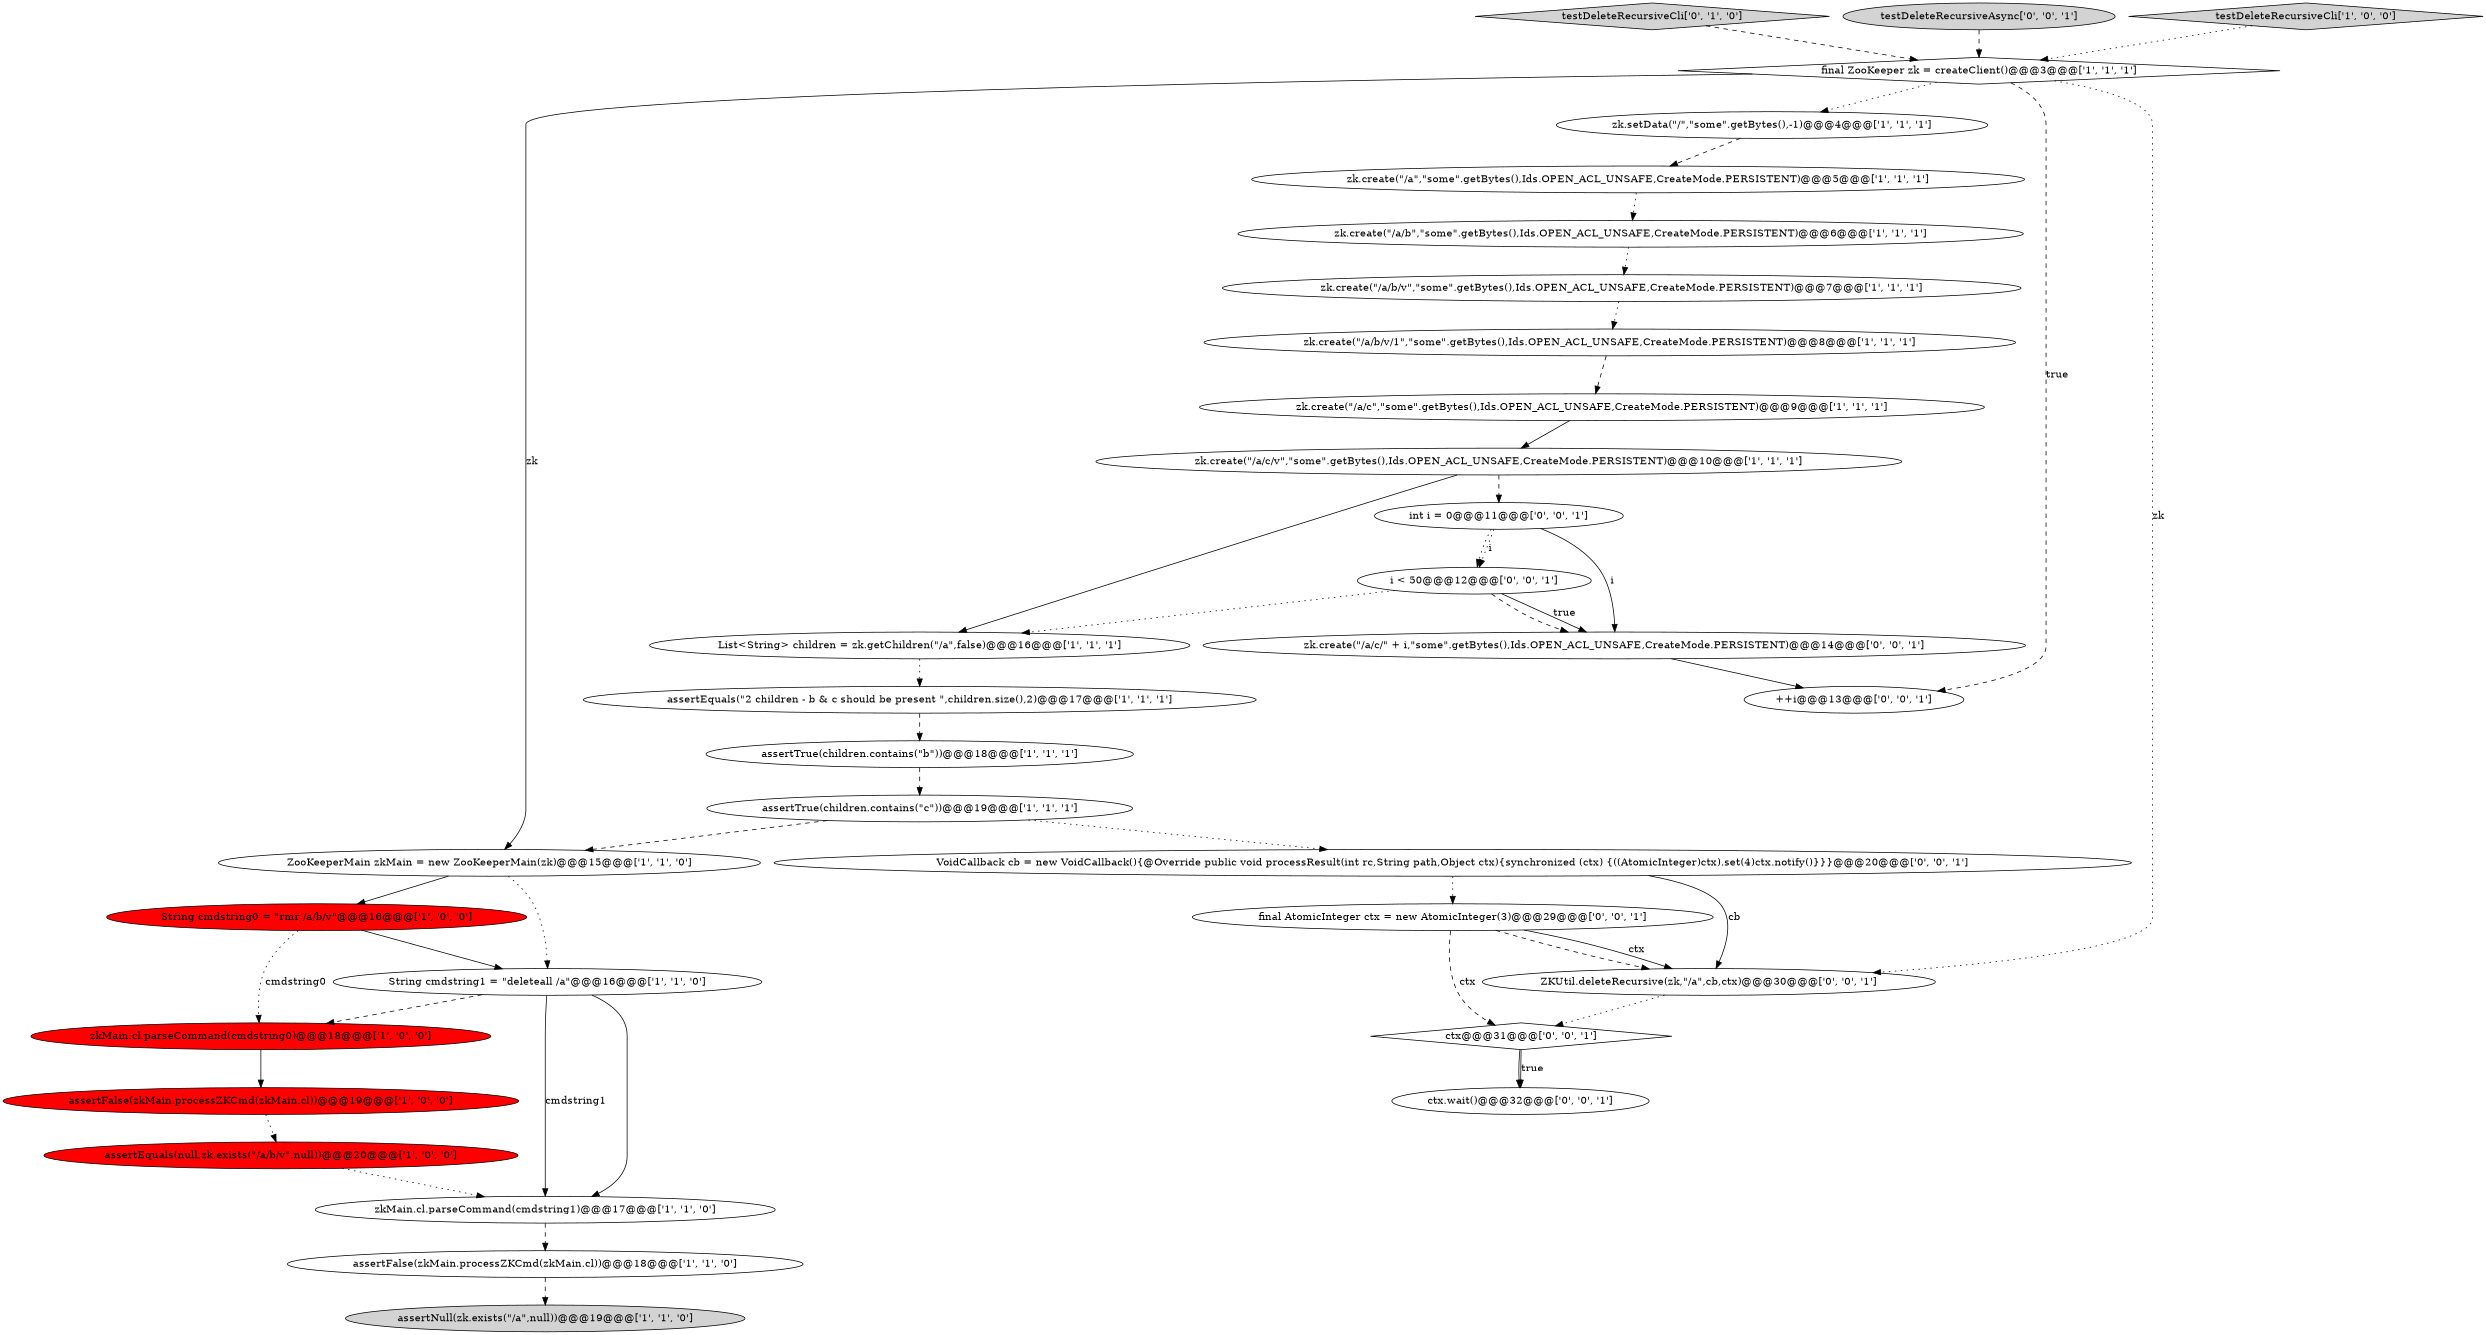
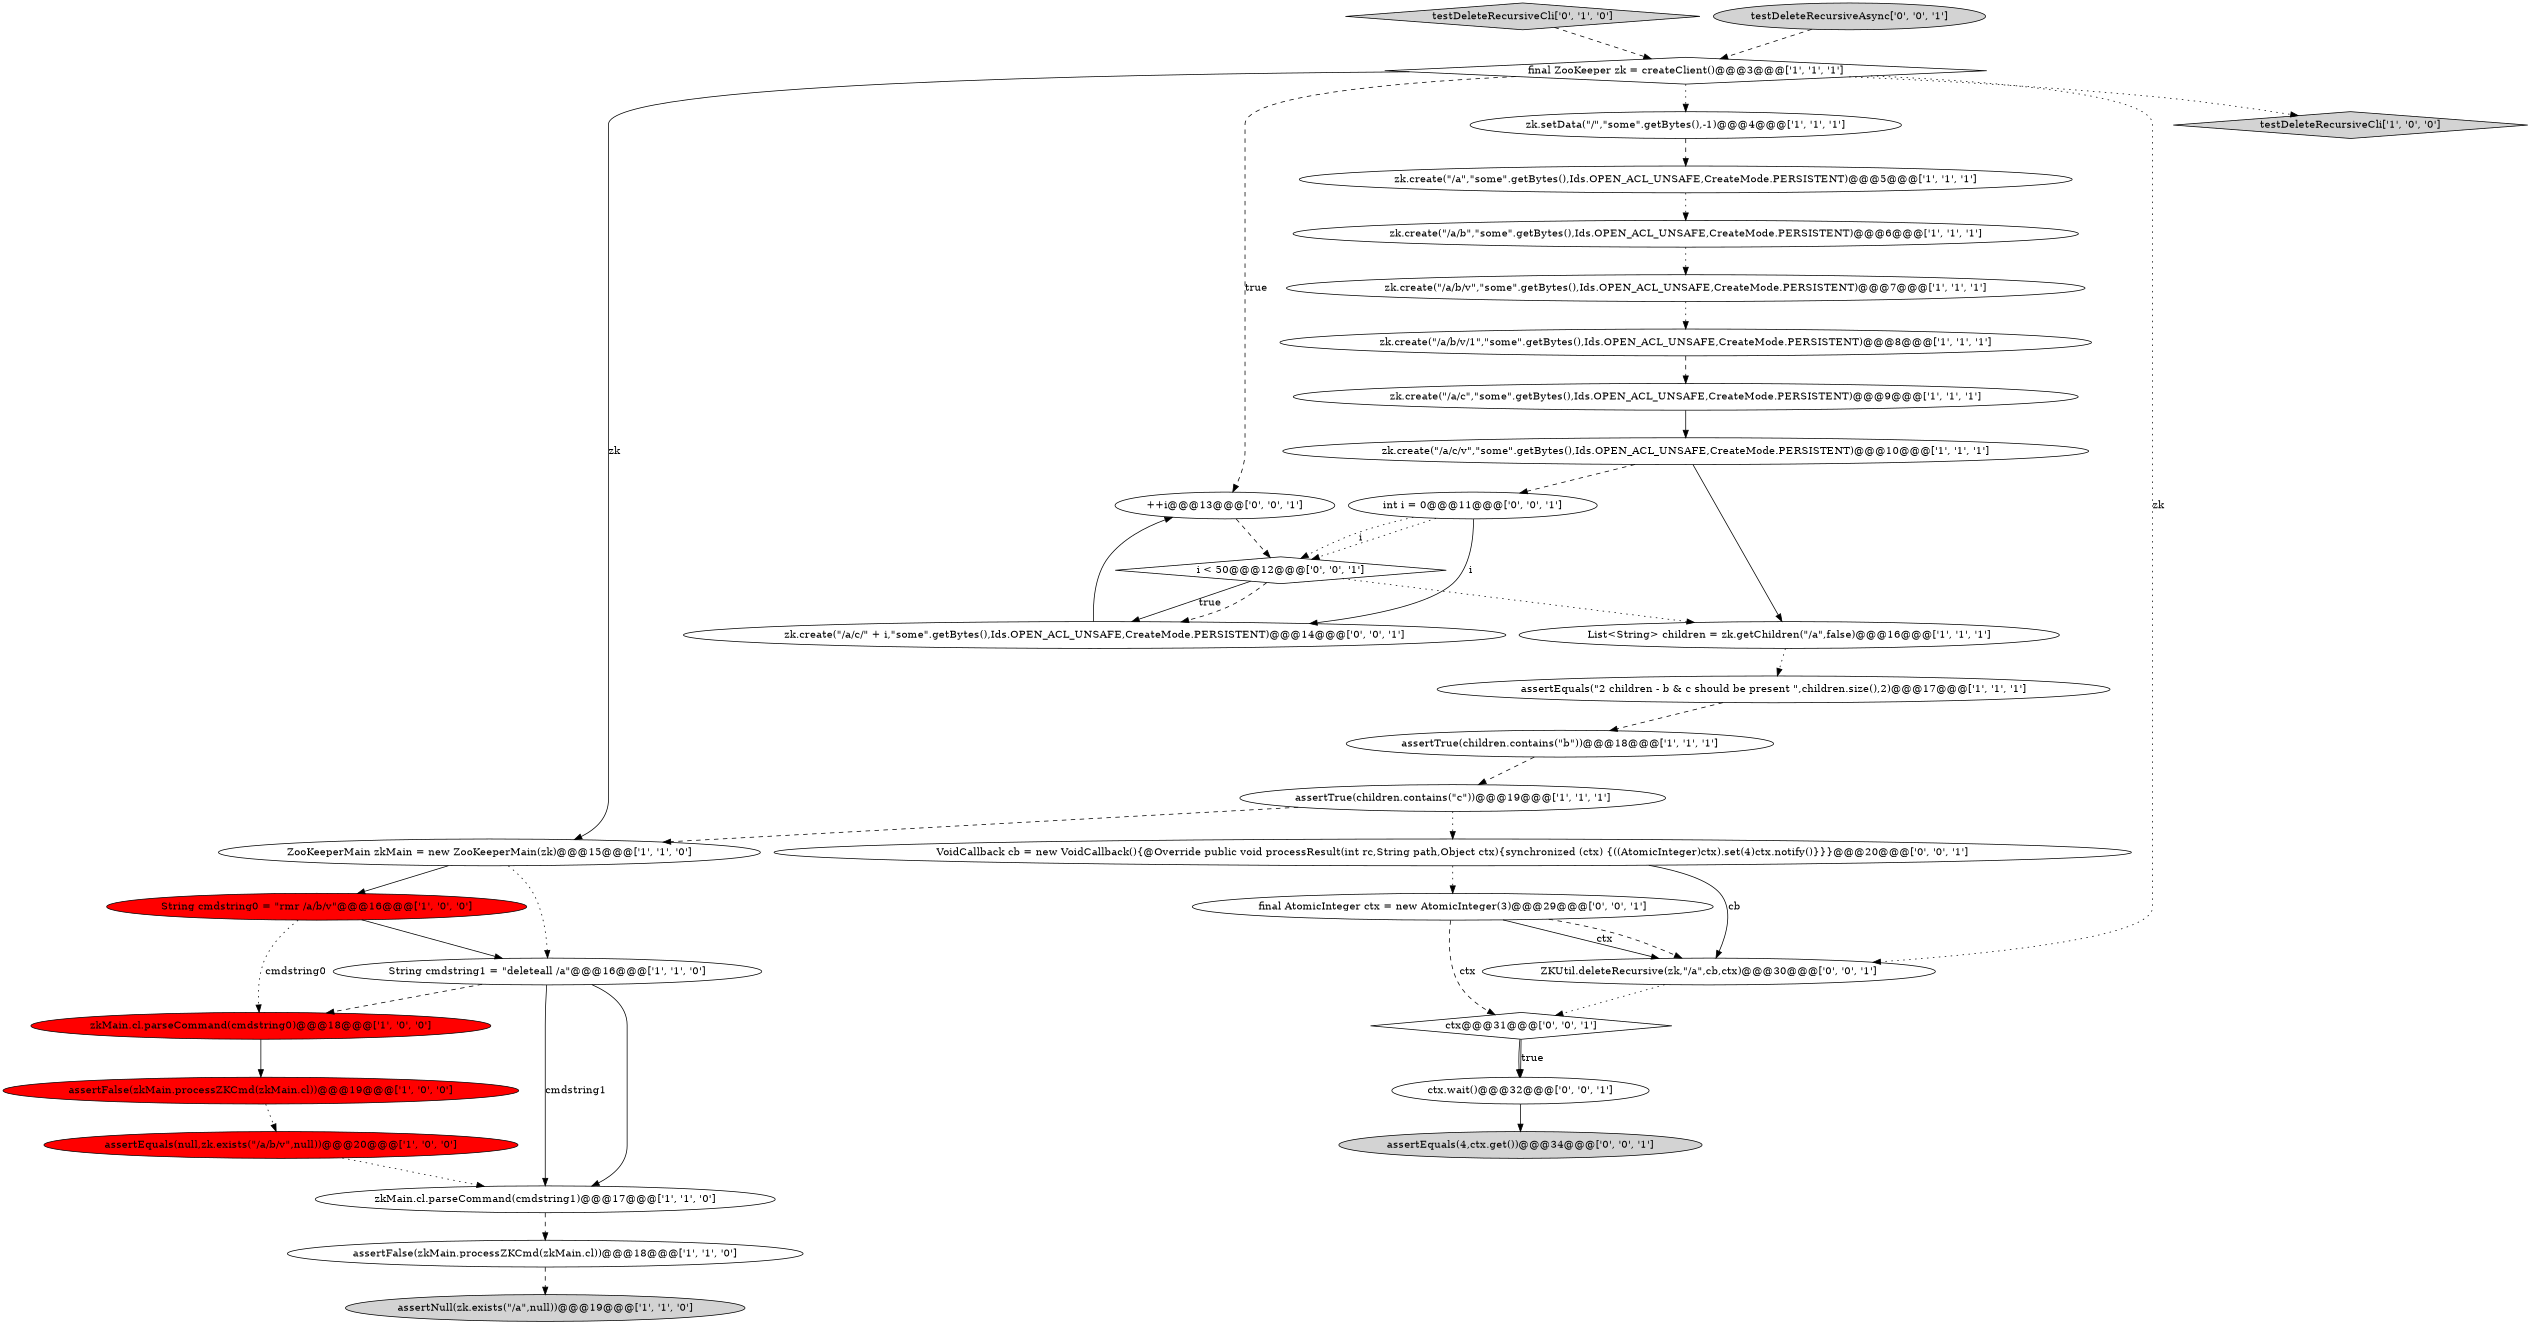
edge "testDeleteRecursiveCli['1', '0', '0']" -> "final ZooKeeper zk = createClient()@@@3@@@['1', '1', '1']": reversed
edge "++i@@@13@@@['0', '0', '1']" -> "i < 50@@@12@@@['0', '0', '1']": added
node "i < 50@@@12@@@['0', '0', '1']": shape ellipse -> diamond
node "assertEquals(4,ctx.get())@@@34@@@['0', '0', '1']": added
